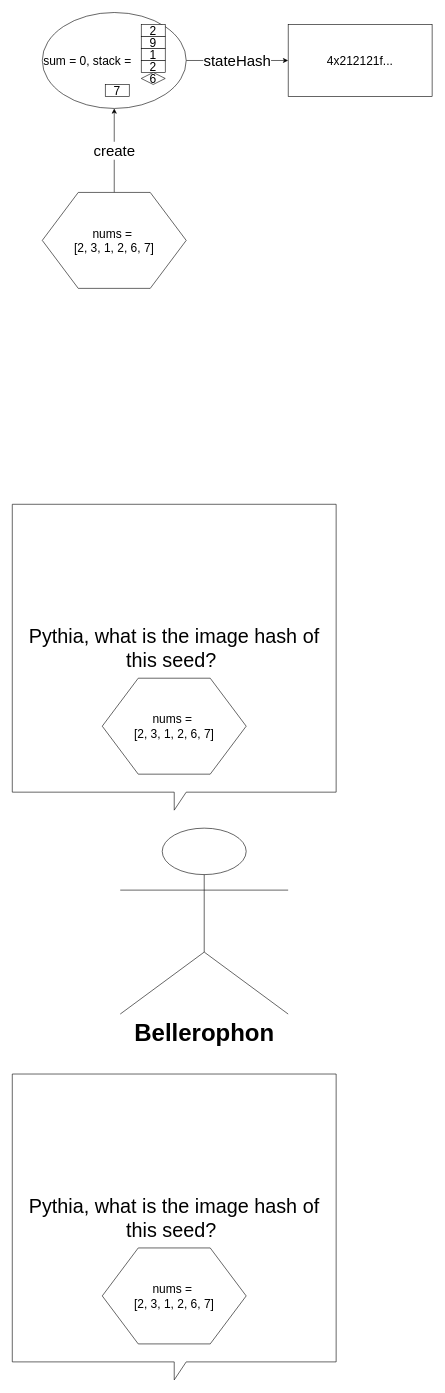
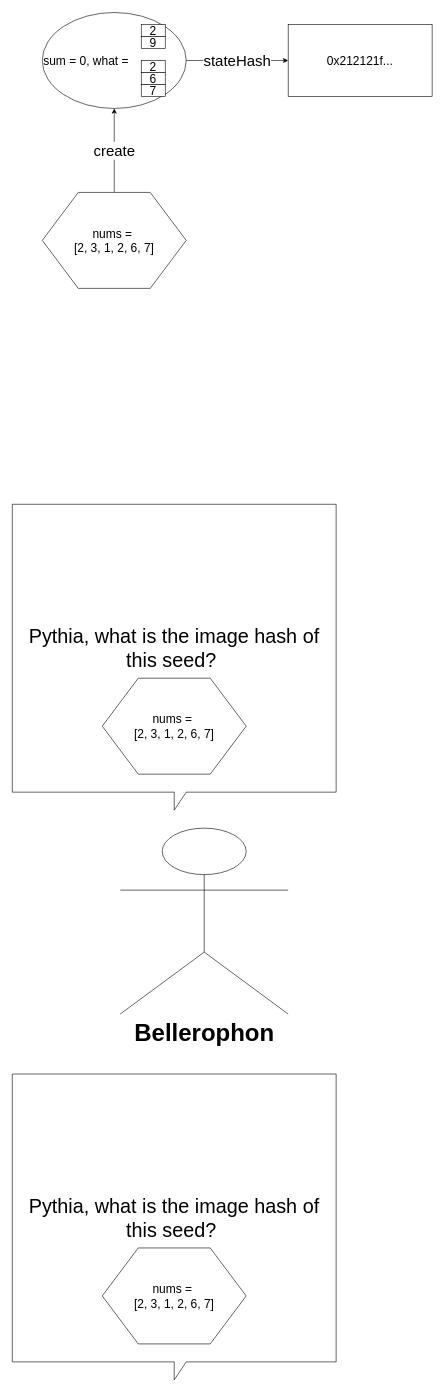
node "1": removed
node "sum = 0, stack =": label "sum = 0, stack =" -> "sum = 0, what ="
node "4x212121f...": label "4x212121f..." -> "0x212121f..."
node "6": shape diamond -> rectangle
node "7": moved (117, 90) -> (153, 90)
